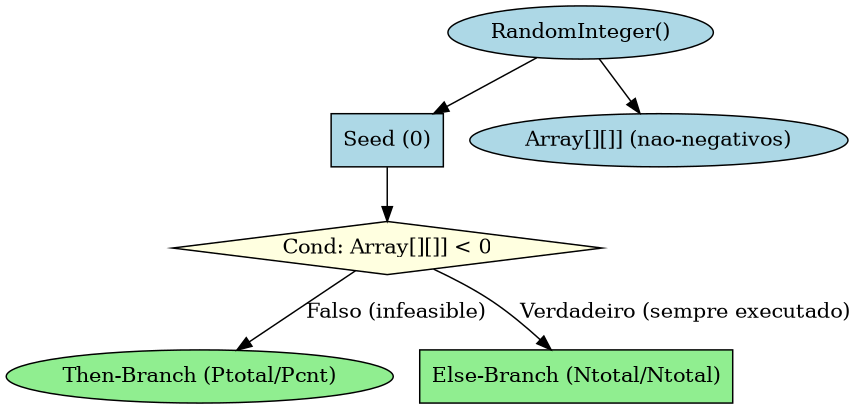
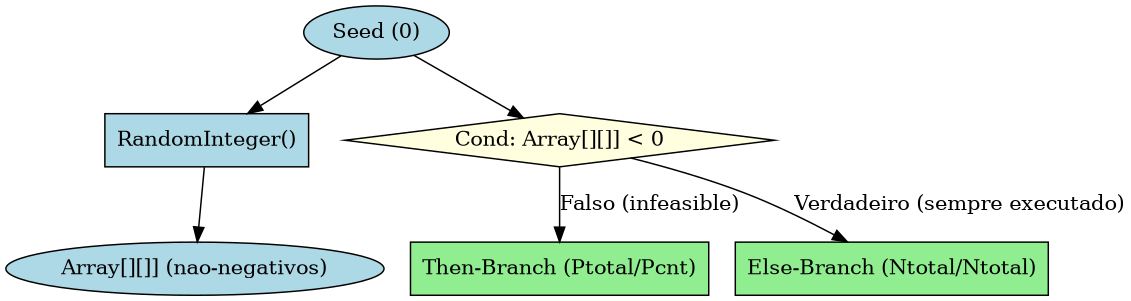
node "RandomInteger()": shape ellipse -> box
edge "RandomInteger()" -> "Seed (0)": reversed
node "Seed (0)": shape box -> ellipse
node "Then-Branch (Ptotal/Pcnt)": shape ellipse -> box
